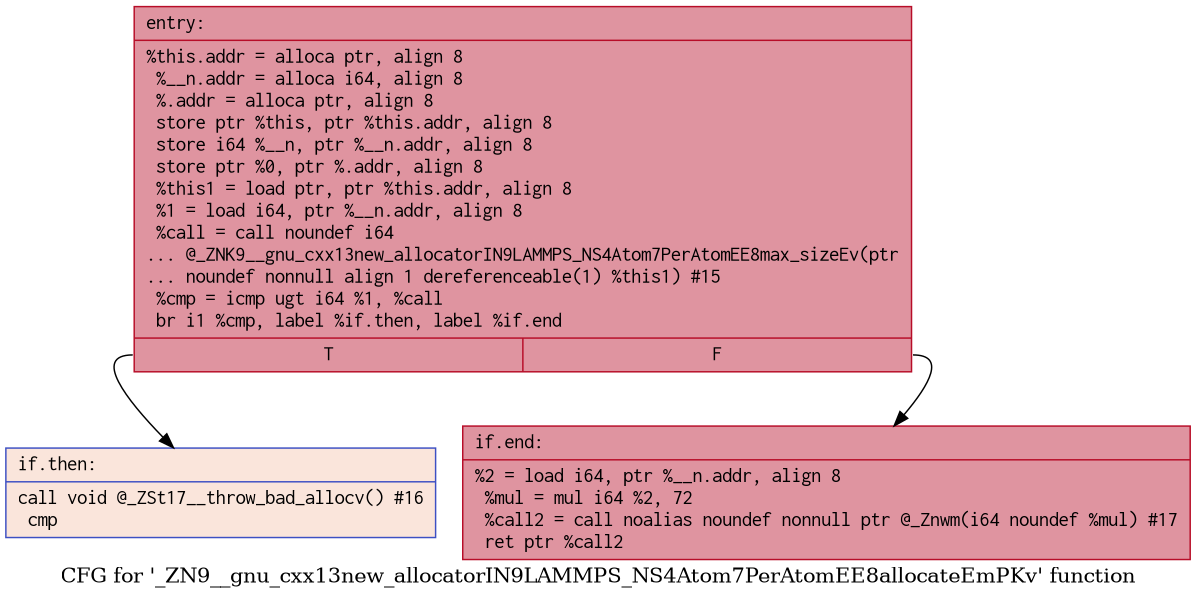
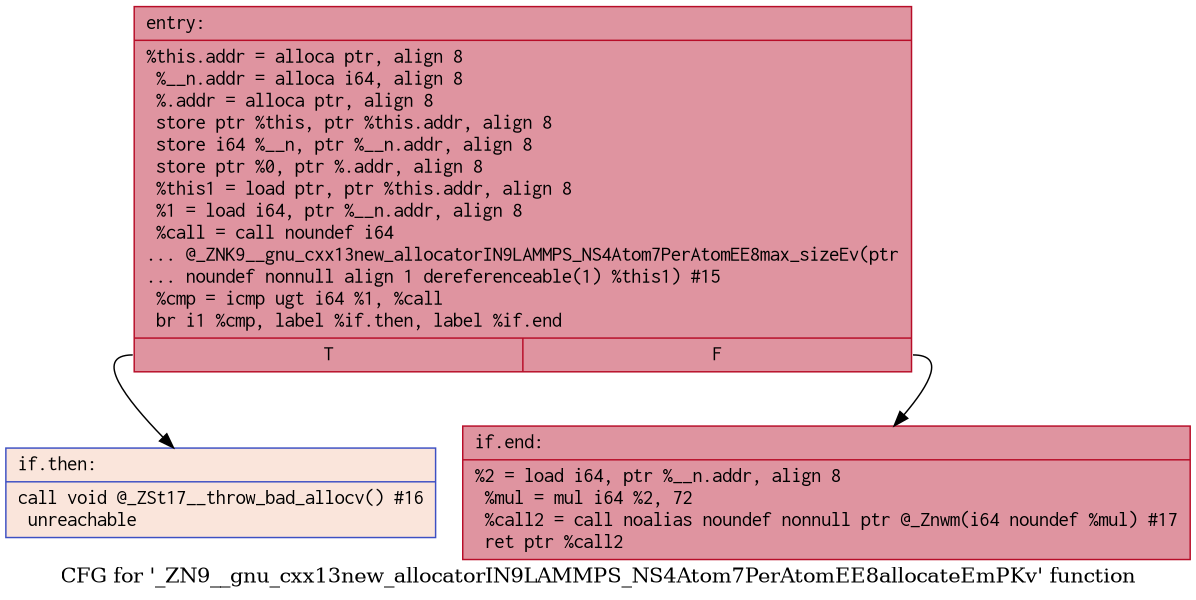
node "if.then:": text "cmp" -> "unreachable"
